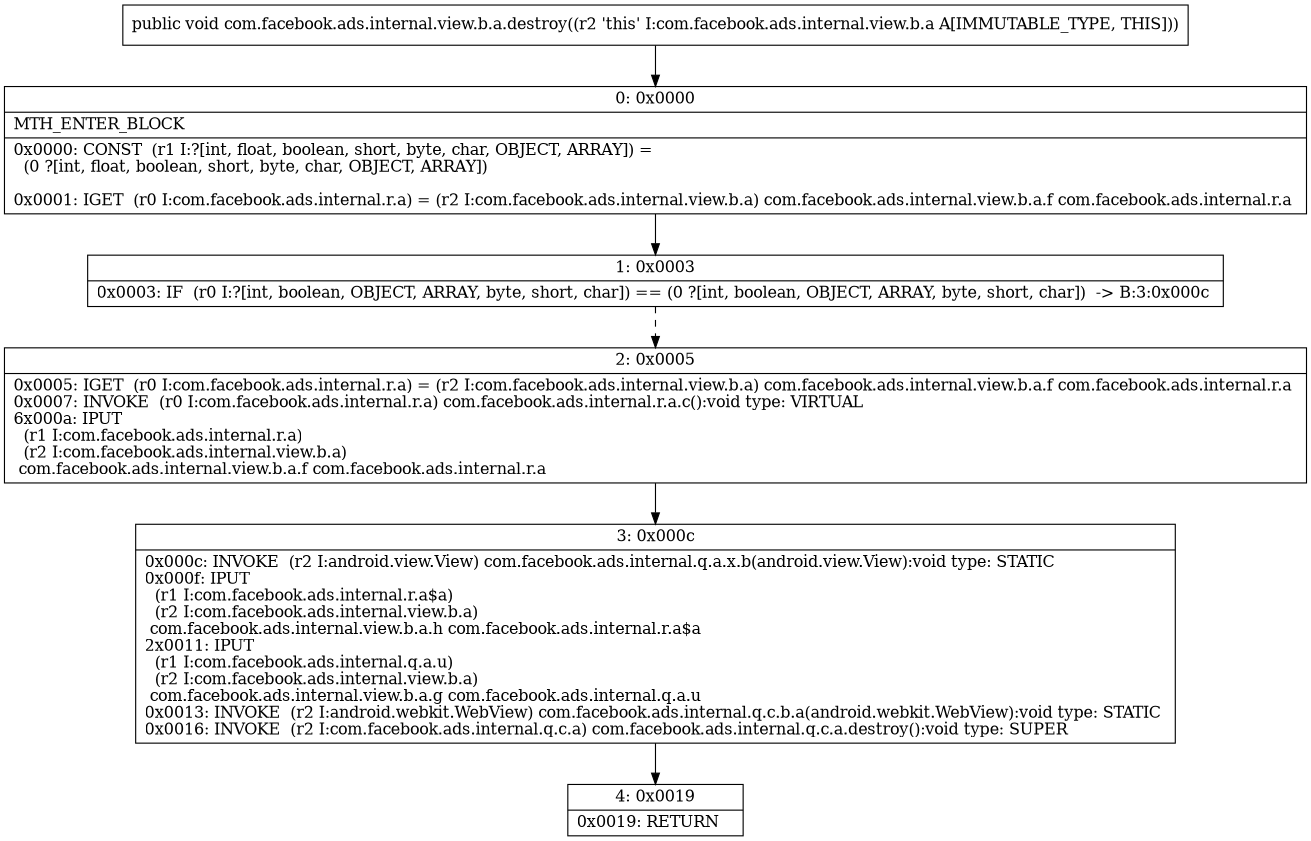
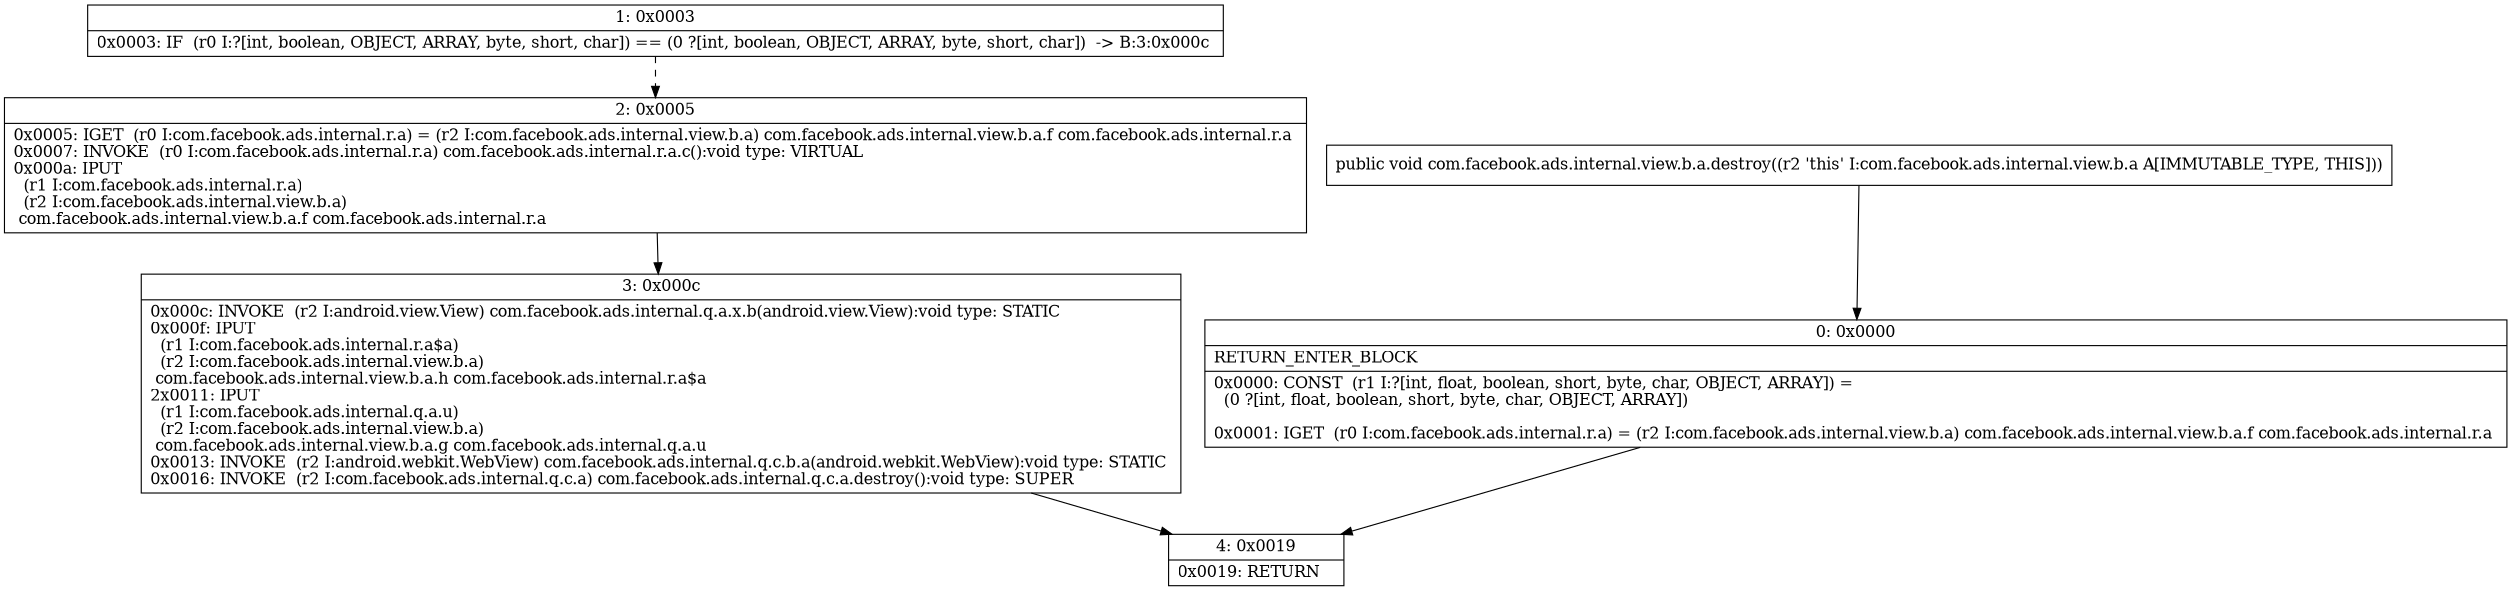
node "0: 0x0000": text "MTH_ENTER_BLOCK" -> "RETURN_ENTER_BLOCK"
edge "0: 0x0000" -> "1: 0x0003": now "0: 0x0000" -> "4: 0x0019"
node "2: 0x0005": text "6x000a: IPUT" -> "0x000a: IPUT"
